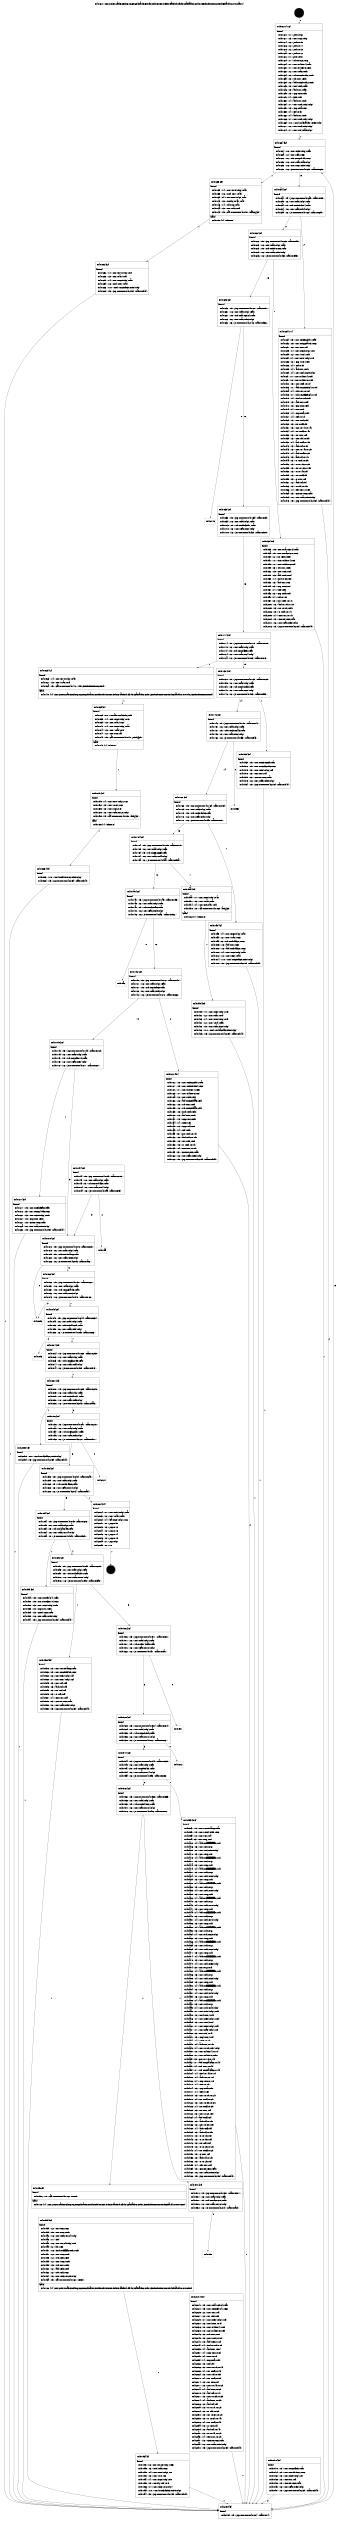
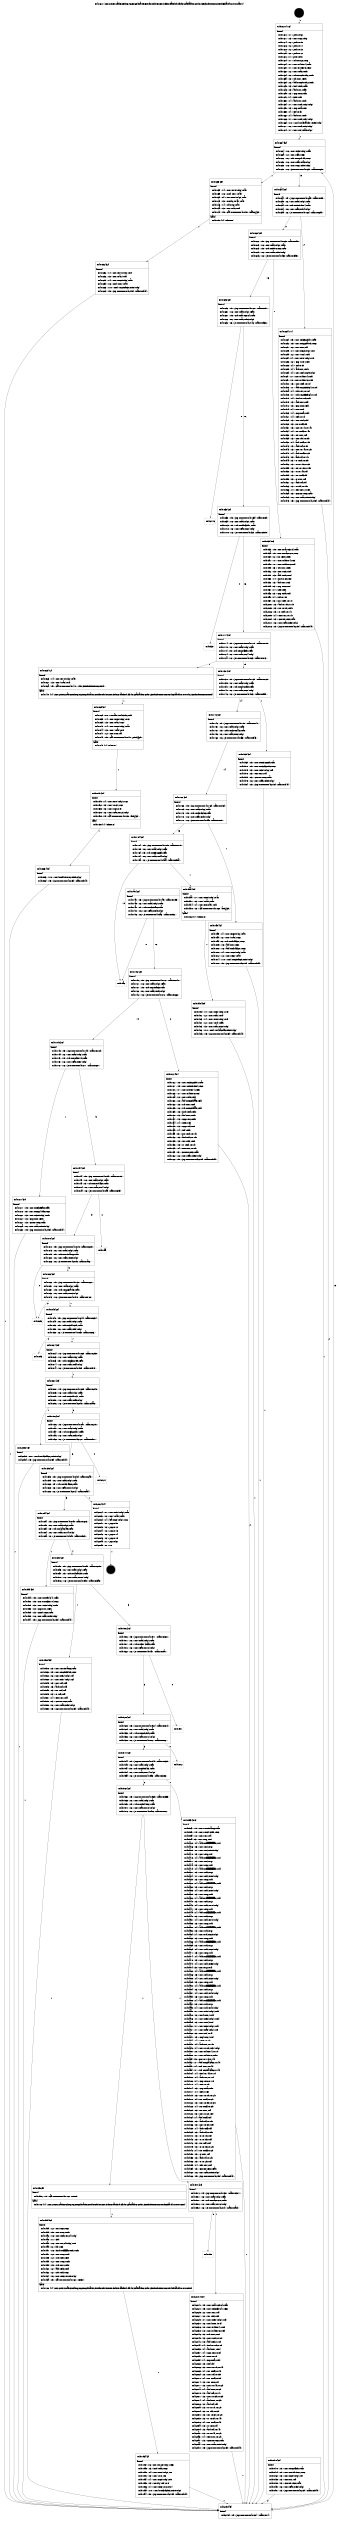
node "0x401f29": added
node "0x401f53": removed
edge "0x401784 [28]" -> "0x4017a0 [28]": now "0x401784 [28]" -> "0x401fa2"
edge "0x4017d8 [28]" -> "0x401810 [28]": now "0x4017d8 [28]" -> "0x4017f4 [28]"
edge "0x401d96 [5]" -> "0x401d9b [52]": added, label "1"
edge "0x40197c [28]" -> "0x40201b [154]": added, label "1"
